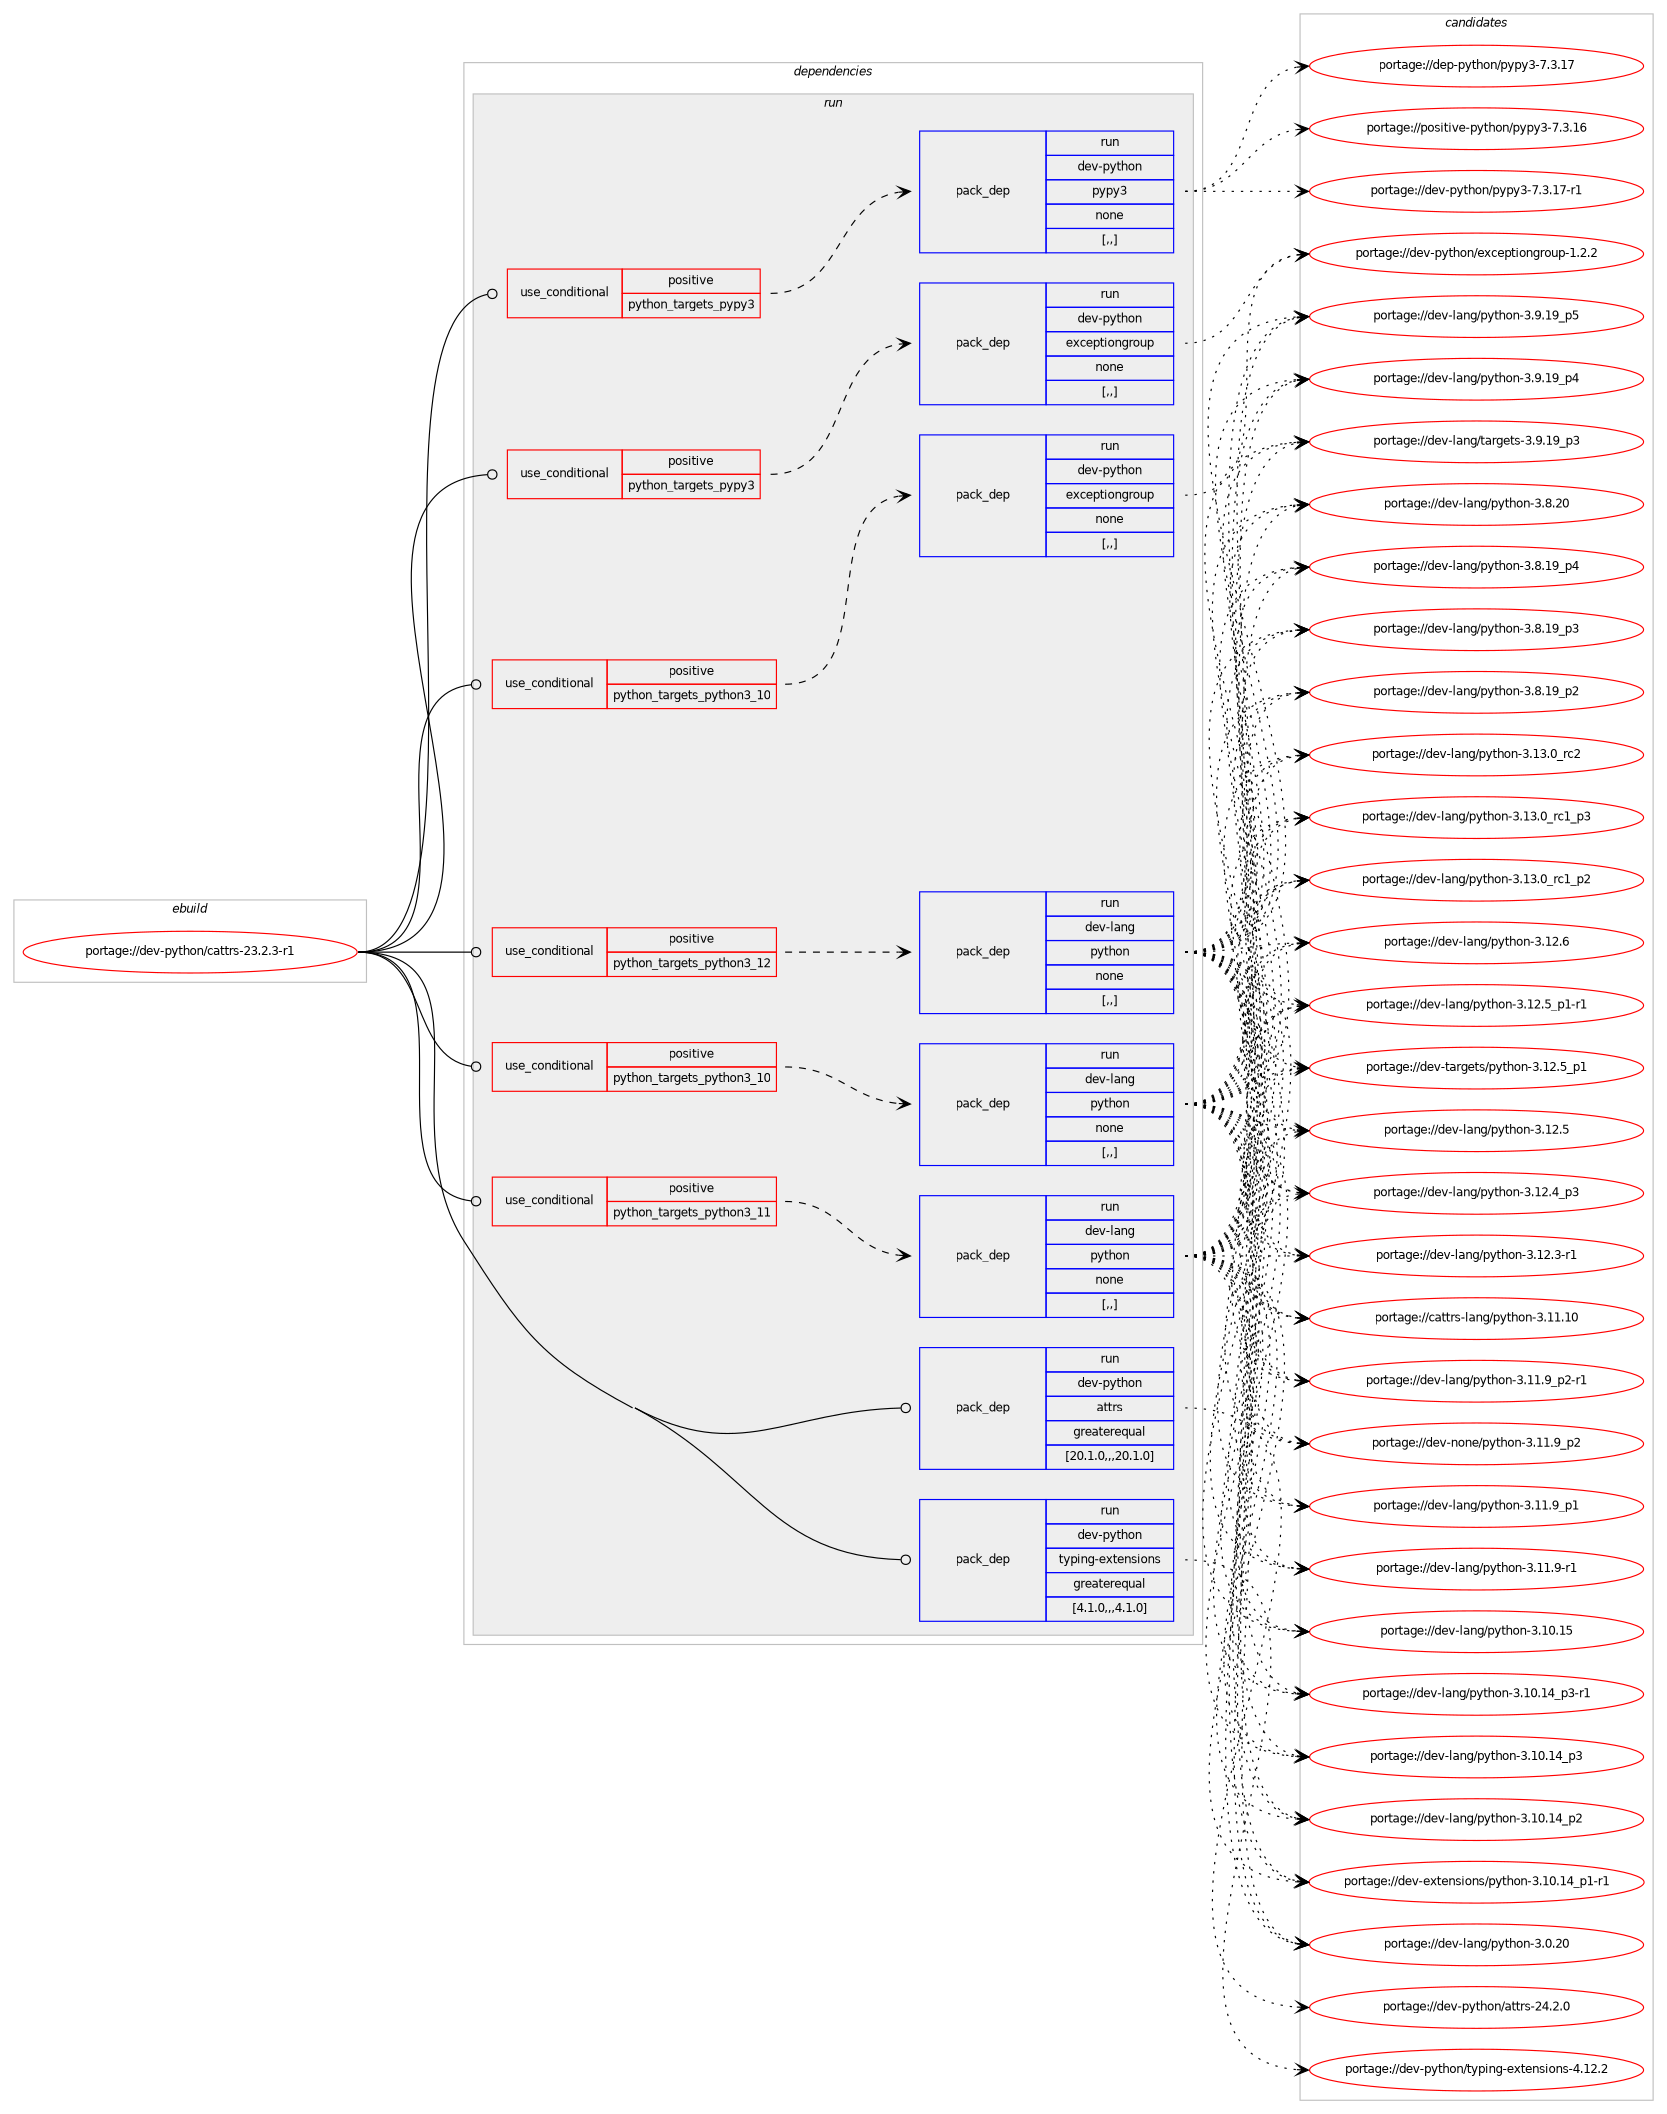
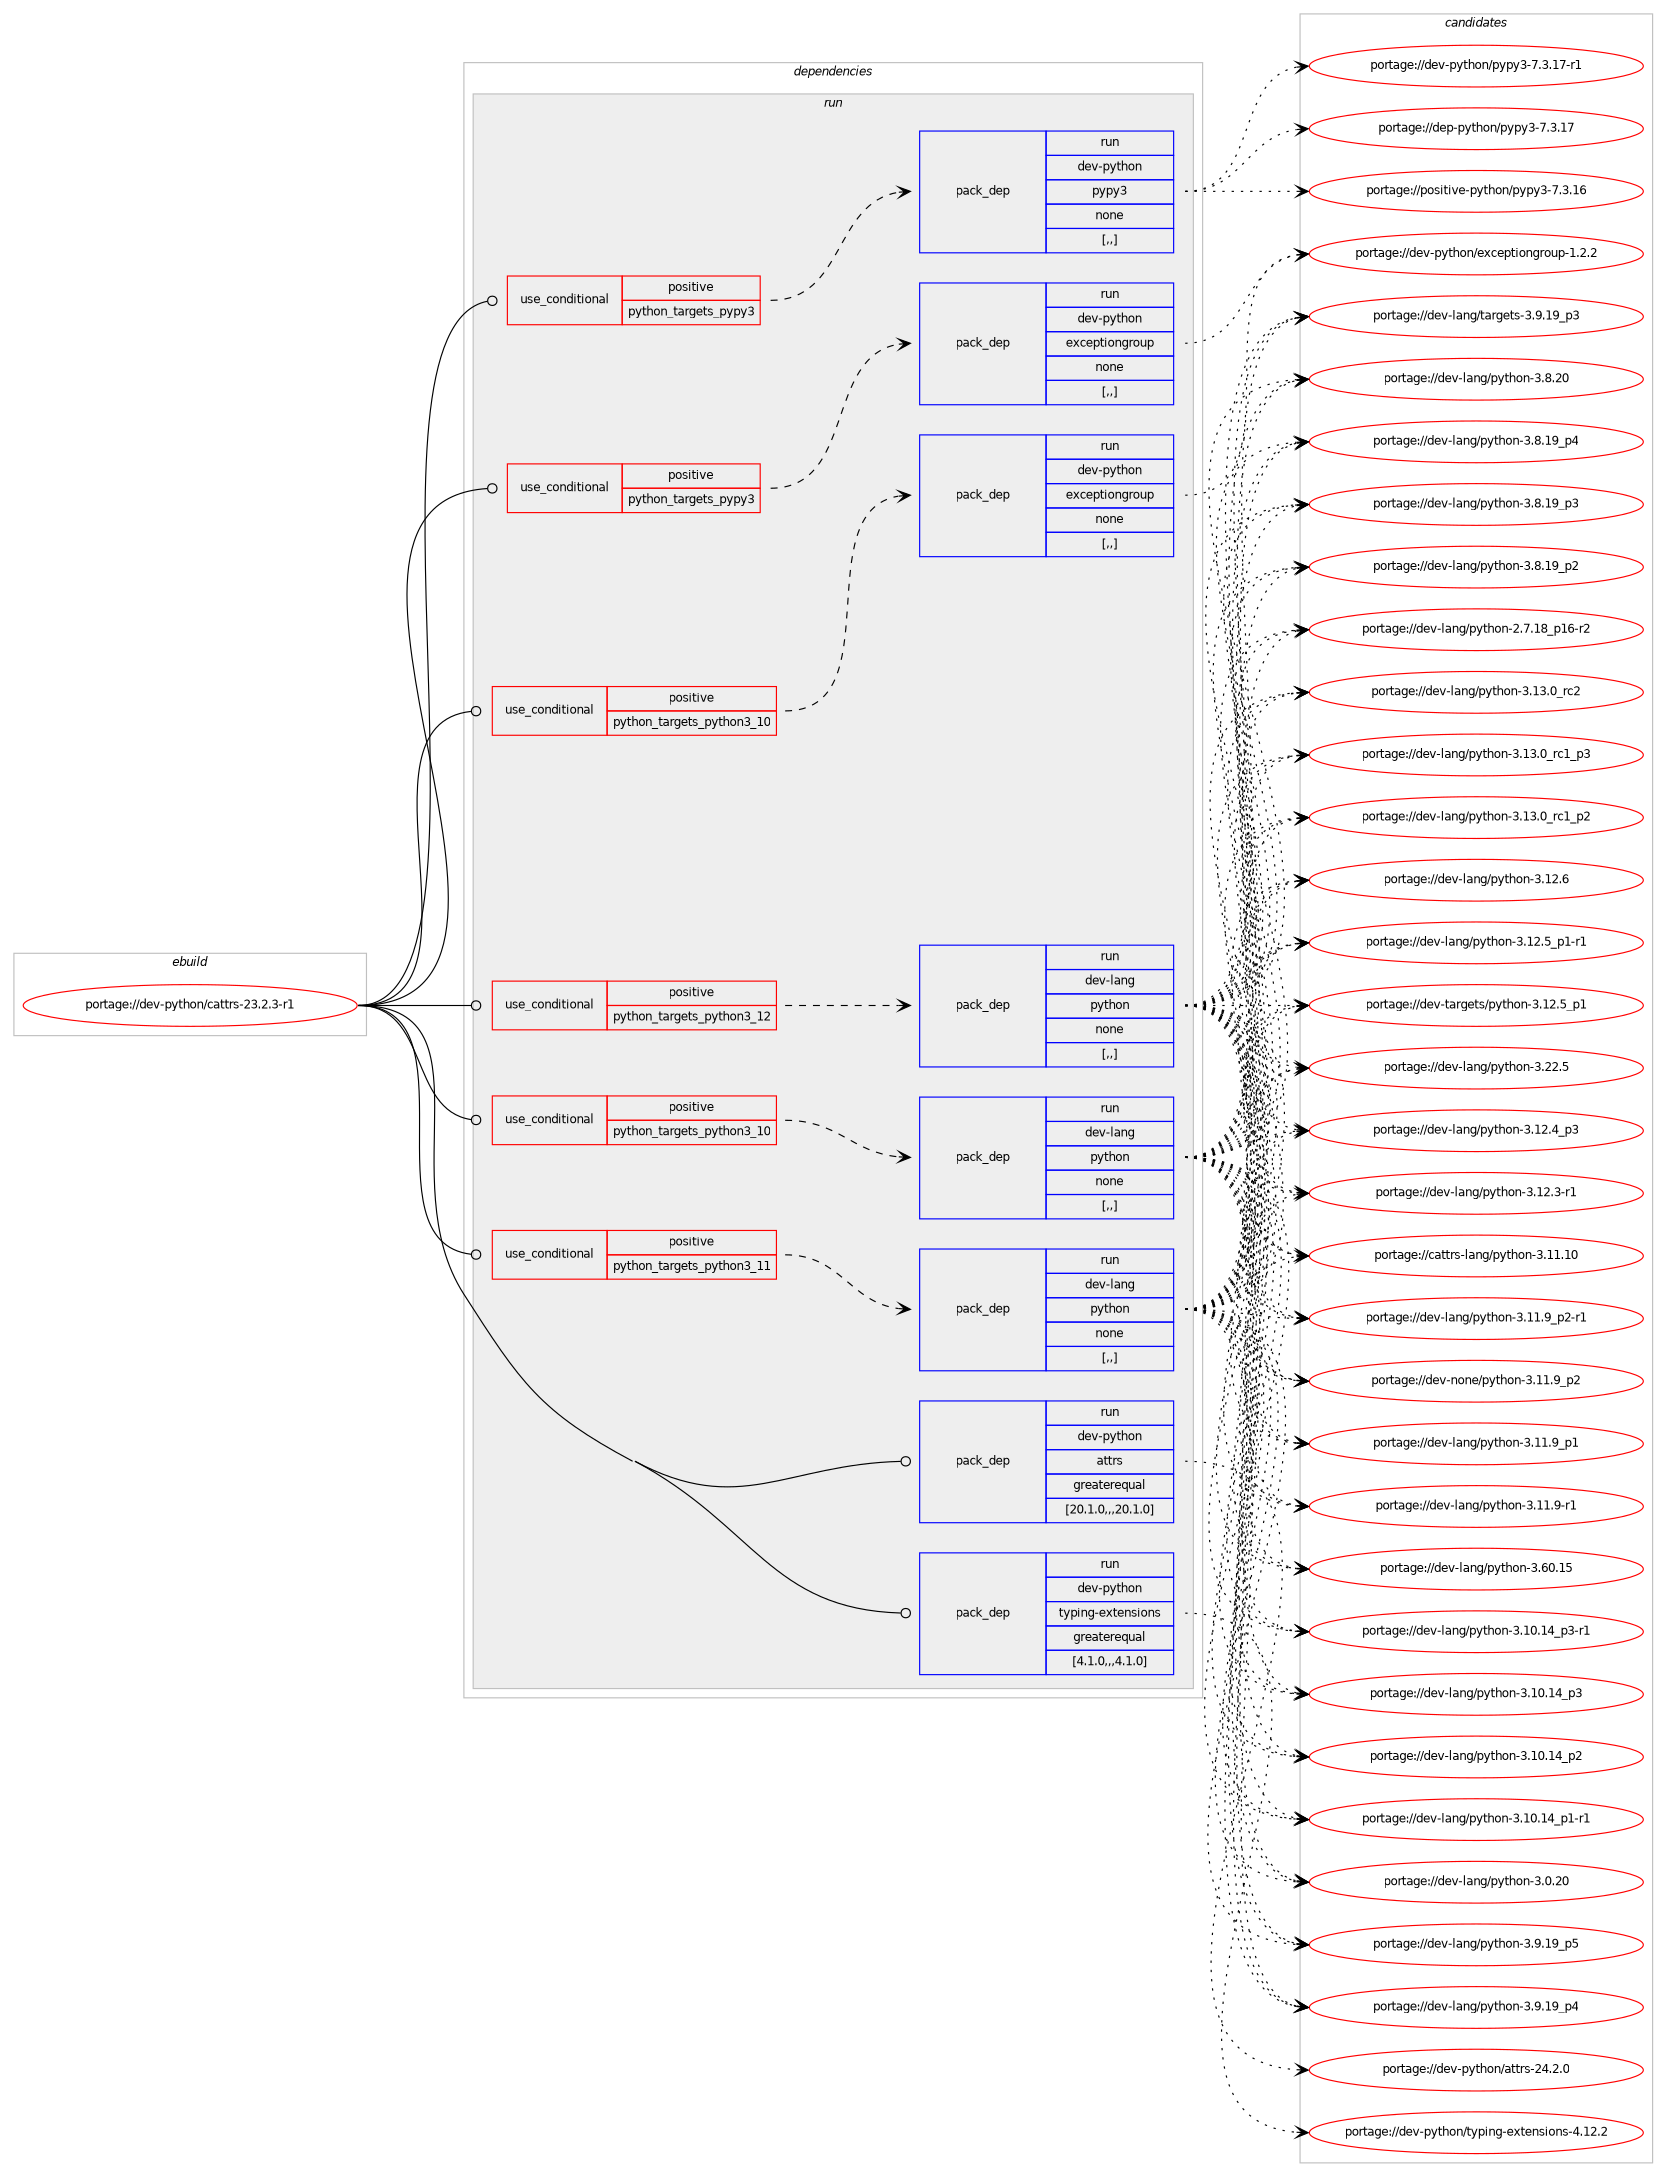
node "portage://dev-lang/python-2.7.18_p16-r2": added
node "portage://dev-lang/python-3.12.5": label "portage://dev-lang/python-3.12.5" -> "portage://dev-lang/python-3.22.5"
node "portage://dev-lang/python-3.10.15": label "portage://dev-lang/python-3.10.15" -> "portage://dev-lang/python-3.60.15"
node "portage://dev-extensions/python-3.10.14_p1-r1": label "portage://dev-extensions/python-3.10.14_p1-r1" -> "portage://dev-lang/python-3.10.14_p1-r1"
